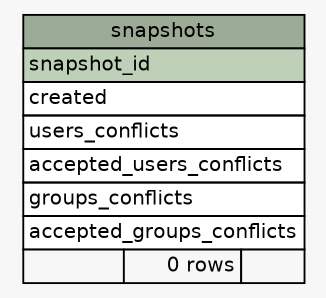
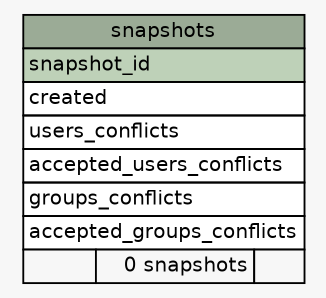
node "snapshots": text "0 rows" -> "0 snapshots"
